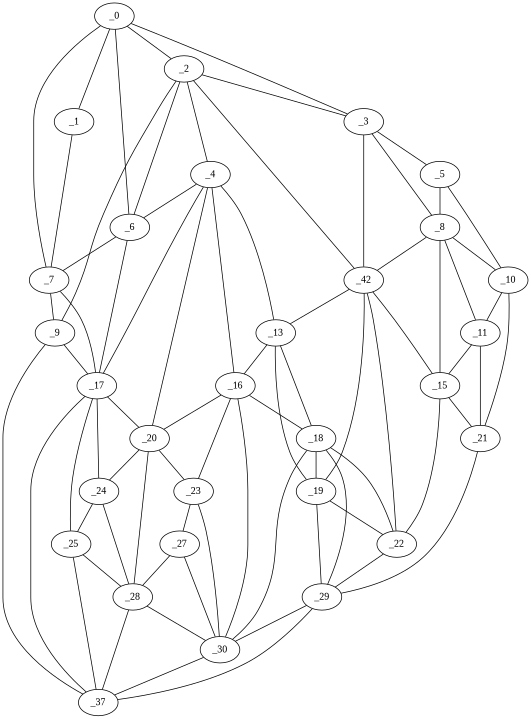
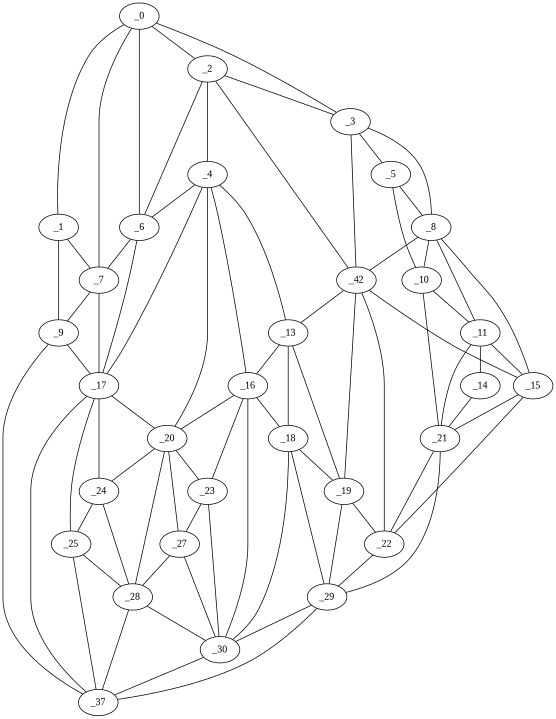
edge "_2" -- "_9": now "_1" -- "_9"
node "_14": added
edge "_18" -- "_22": now "_21" -- "_22"
edge "_20" -- "_27": added
